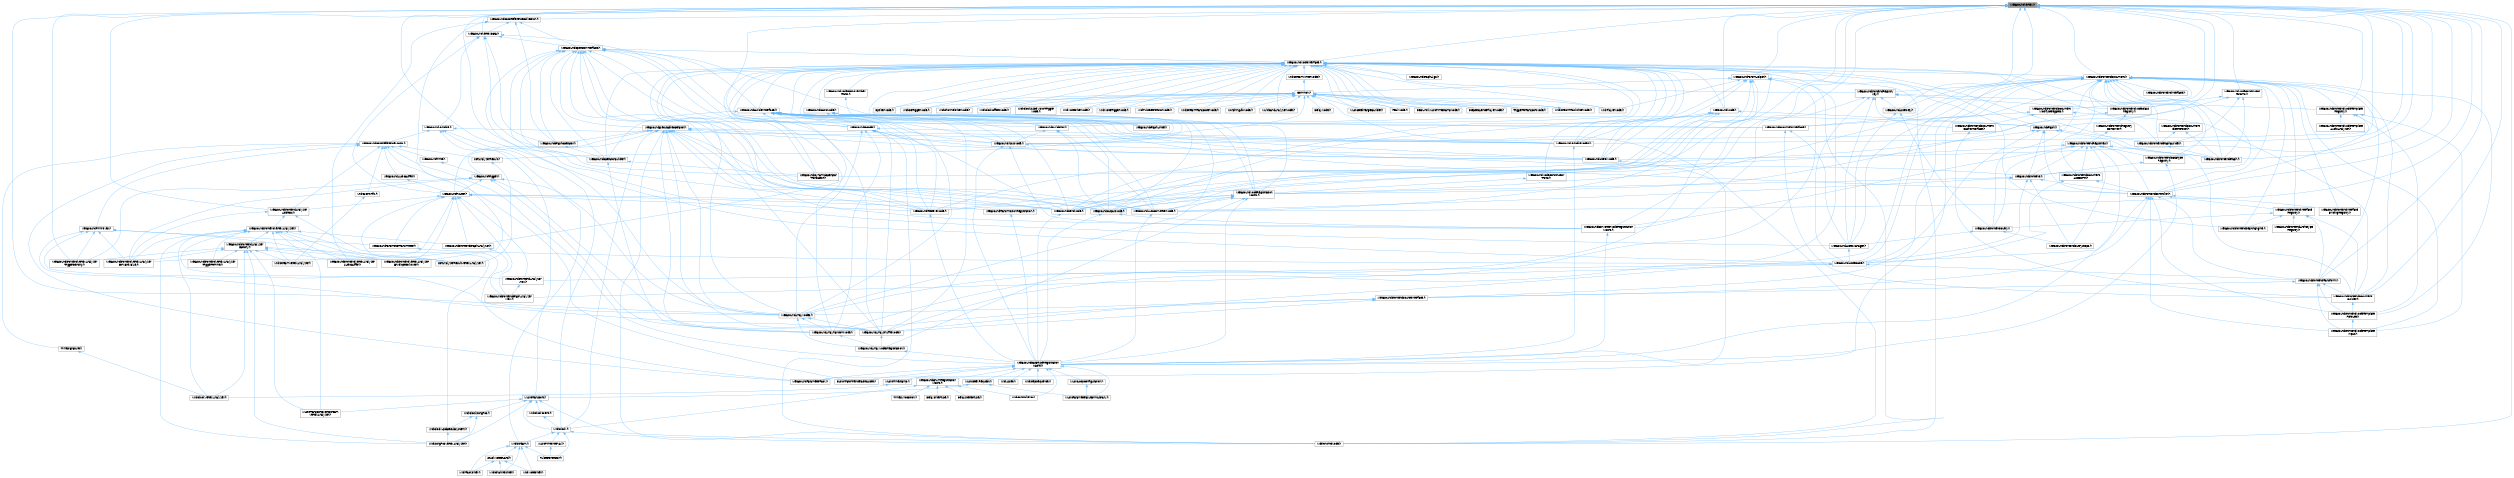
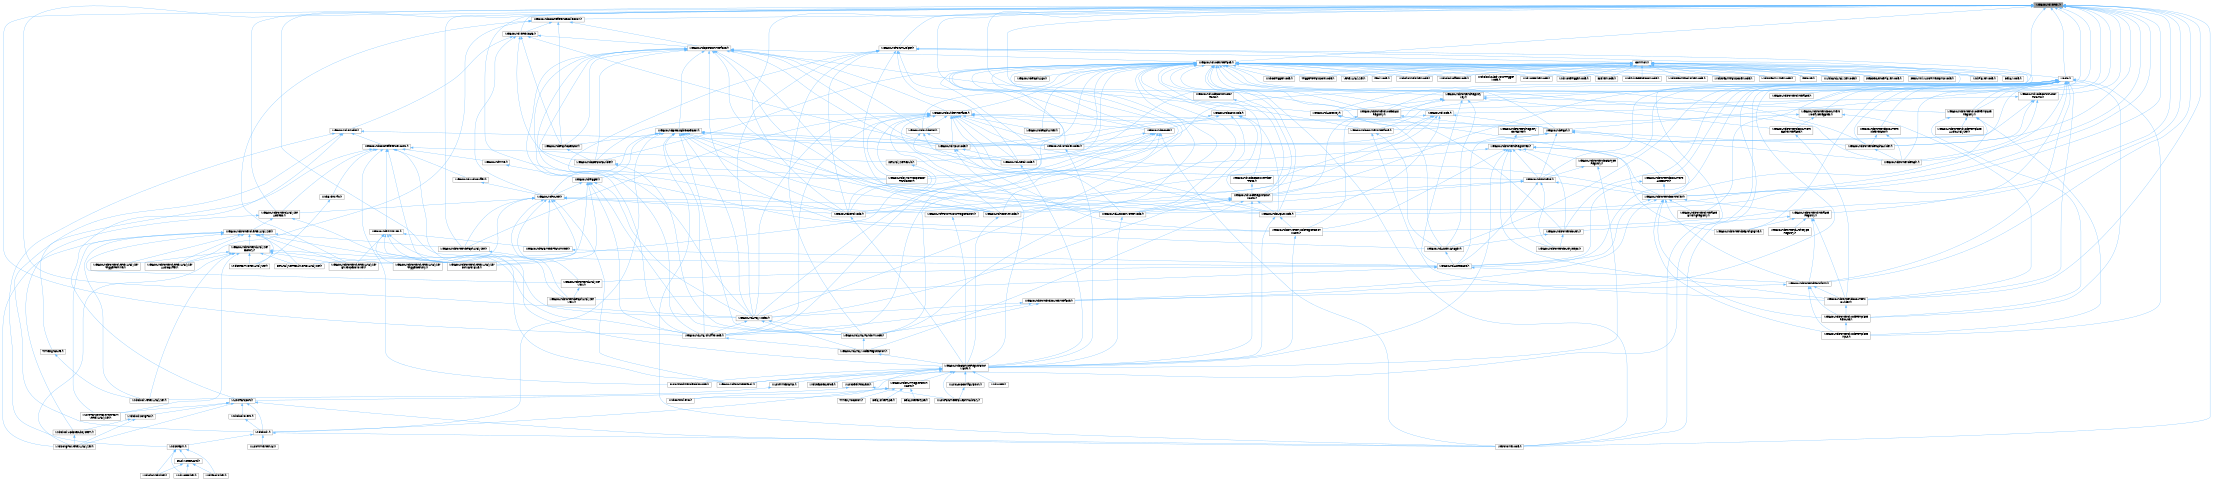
edge "MetasoundFrontendVertexAnalyzer TriggerDensity.h" -> "MetasoundVertex.h": now "MetasoundFrontendGraphAnalyzer.h" -> "MetasoundVertex.h"
node "MetasoundFrontendDocument.h": label "MetasoundFrontendDocument.h" -> "Macro.h"
edge "Common.h" -> "MidiStreamWriterNode.h": reversed
edge "MetasoundNodeInterface.h" -> "MidiStreamTrackFilterNode.h": reversed
node "MorphingLfoNode.h": label "MorphingLfoNode.h" -> "Reroute.h"
node "MusicSeekTargetBuilder.h": label "MusicSeekTargetBuilder.h" -> "VertexAnalyzer.h"
node "PulseGenerator.h": removed
